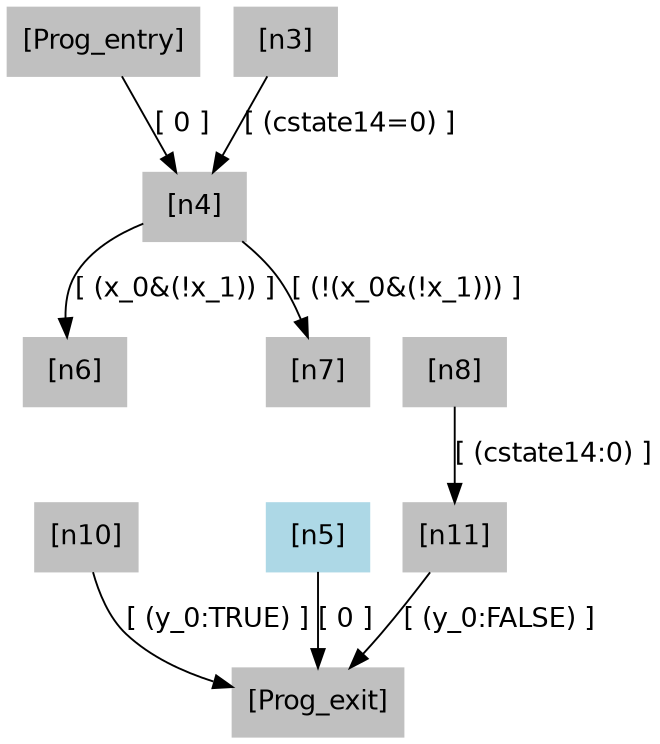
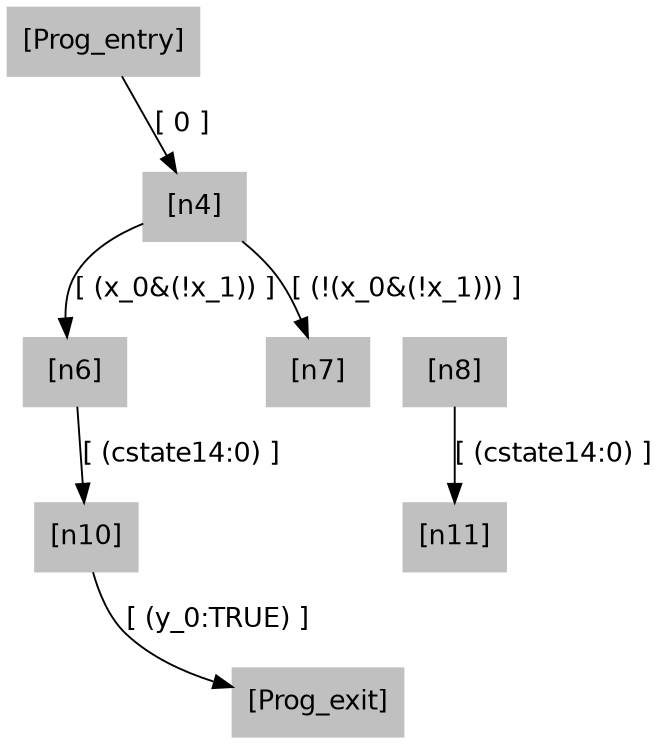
node "[n3]": removed
edge "[n6]" -> "[n10]": added, label "[ (cstate14:0) ]"
node "[n5]": removed
edge "[n11]" -> "[Prog_exit]": removed, label "[ (y_0:FALSE) ]"
